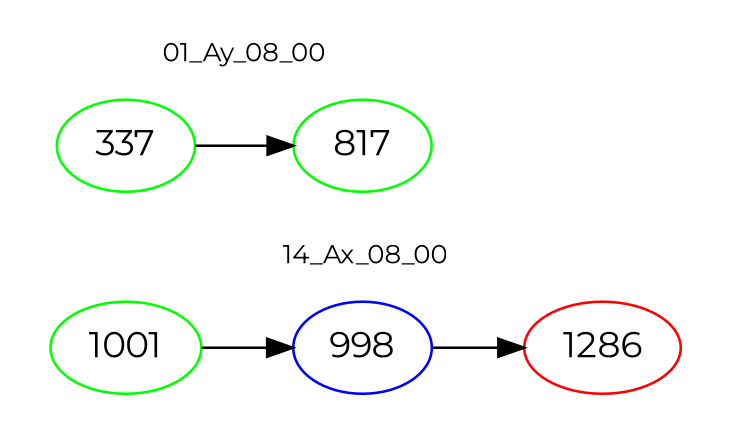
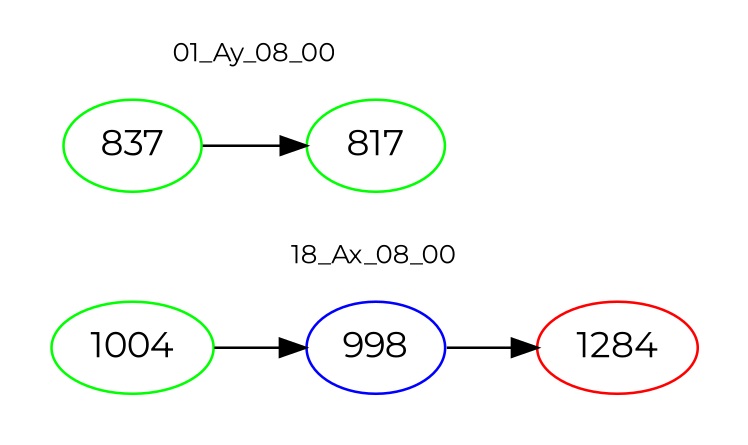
node "337": label "337" -> "837"
cluster "14_Ax_08_00": label "14_Ax_08_00" -> "18_Ax_08_00"
node "1001": label "1001" -> "1004"
node "1286": label "1286" -> "1284"
